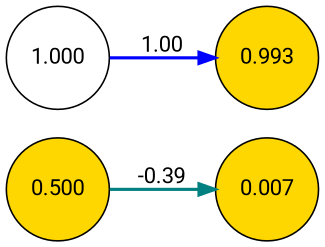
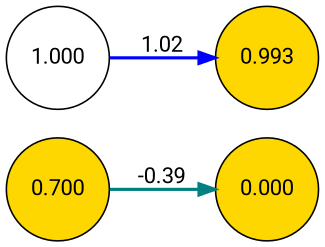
edge "1.000" -> "0.993": label "1.00" -> "1.02"
node "0.500": label "0.500" -> "0.700"
node "0.007": label "0.007" -> "0.000"
